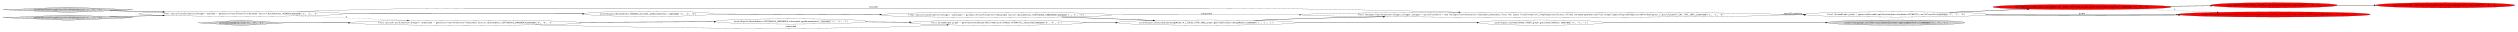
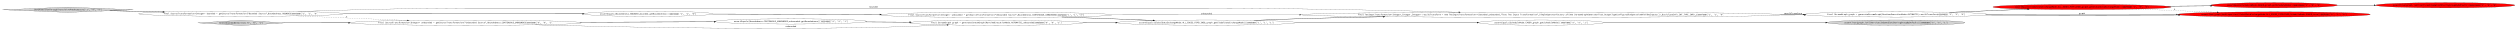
node "testDetectionThroughTransitivePredecessors['0', '1', '0']": removed
